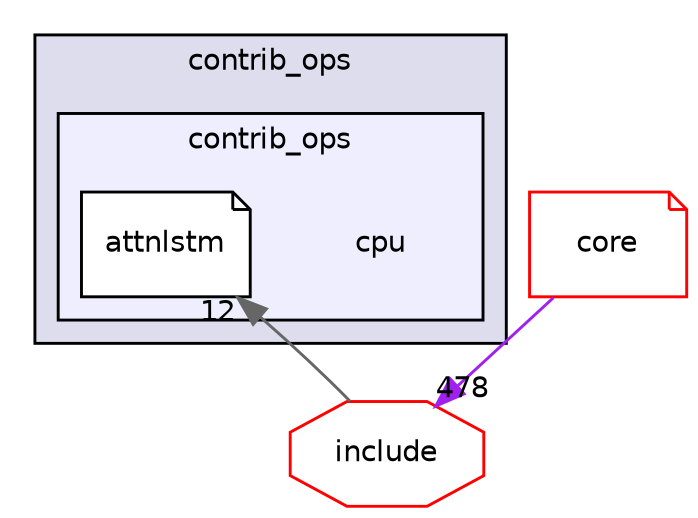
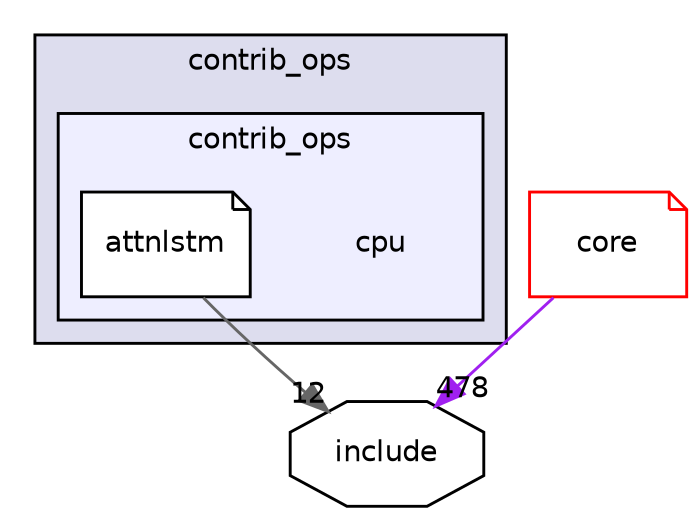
edge "include" -> "attnlstm": reversed
node "include": color red -> black
